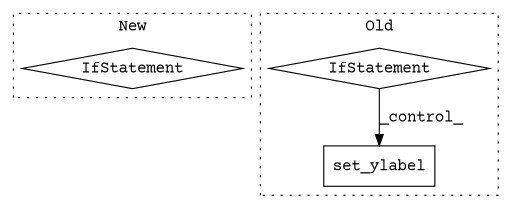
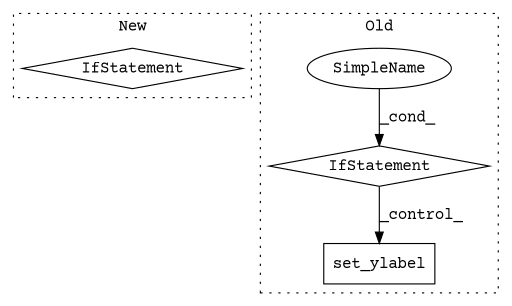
node "SimpleName": added
